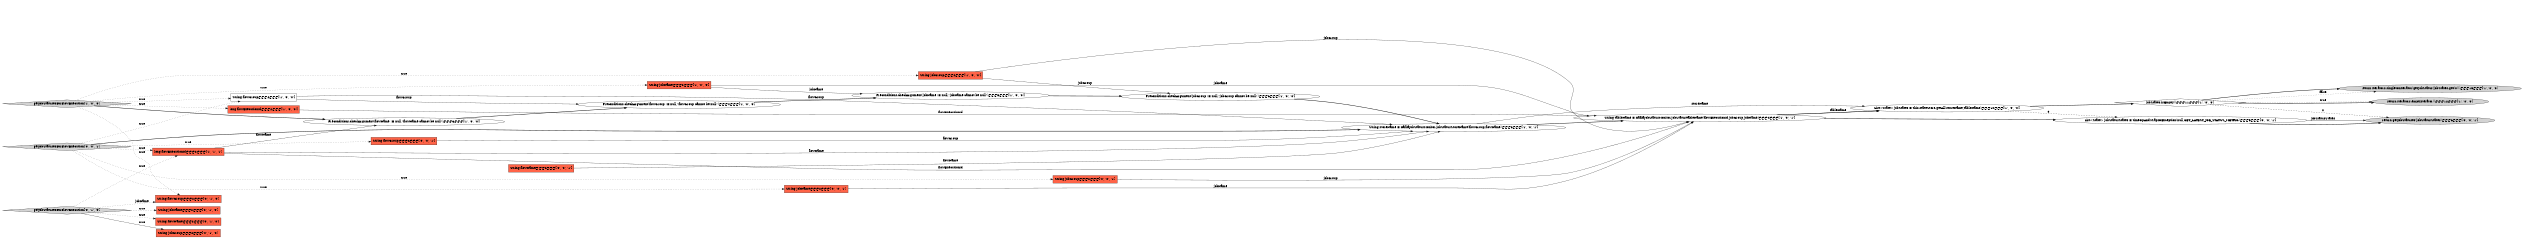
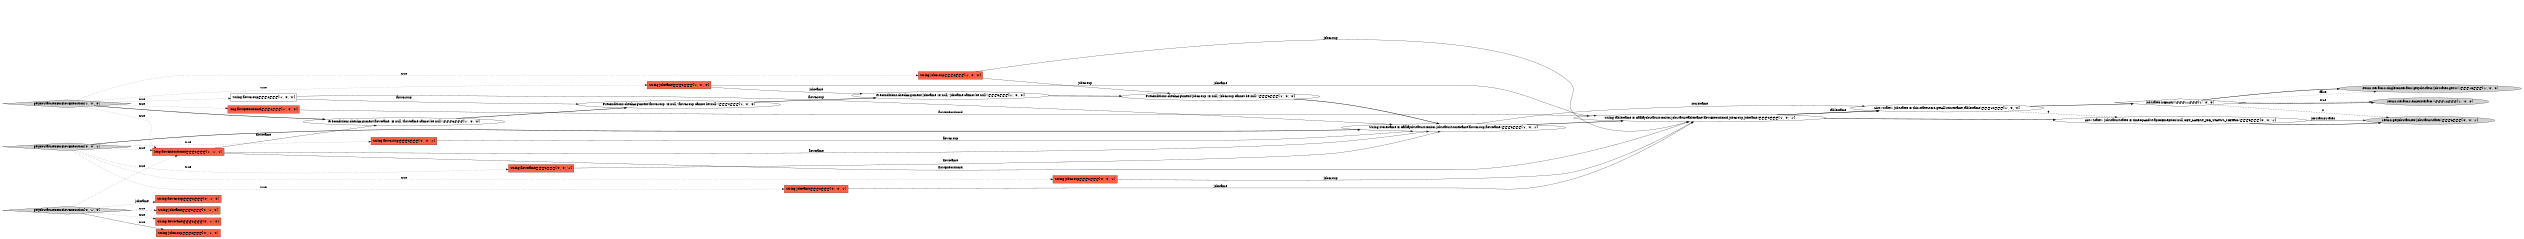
edge "getJobStatusesForFlowExecution['0', '0', '1']" -> "String flowGroup@@@2@@@['1', '0', '0']": now "getJobStatusesForFlowExecution['0', '0', '1']" -> "String flowName@@@2@@@['0', '0', '1']"
edge "getJobStatusesForFlowExecution['1', '0', '0']" -> "String flowGroup@@@2@@@['0', '1', '0']": now "getJobStatusesForFlowExecution['1', '0', '0']" -> "long flowExecutionId@@@2@@@['1', '1', '1']"
